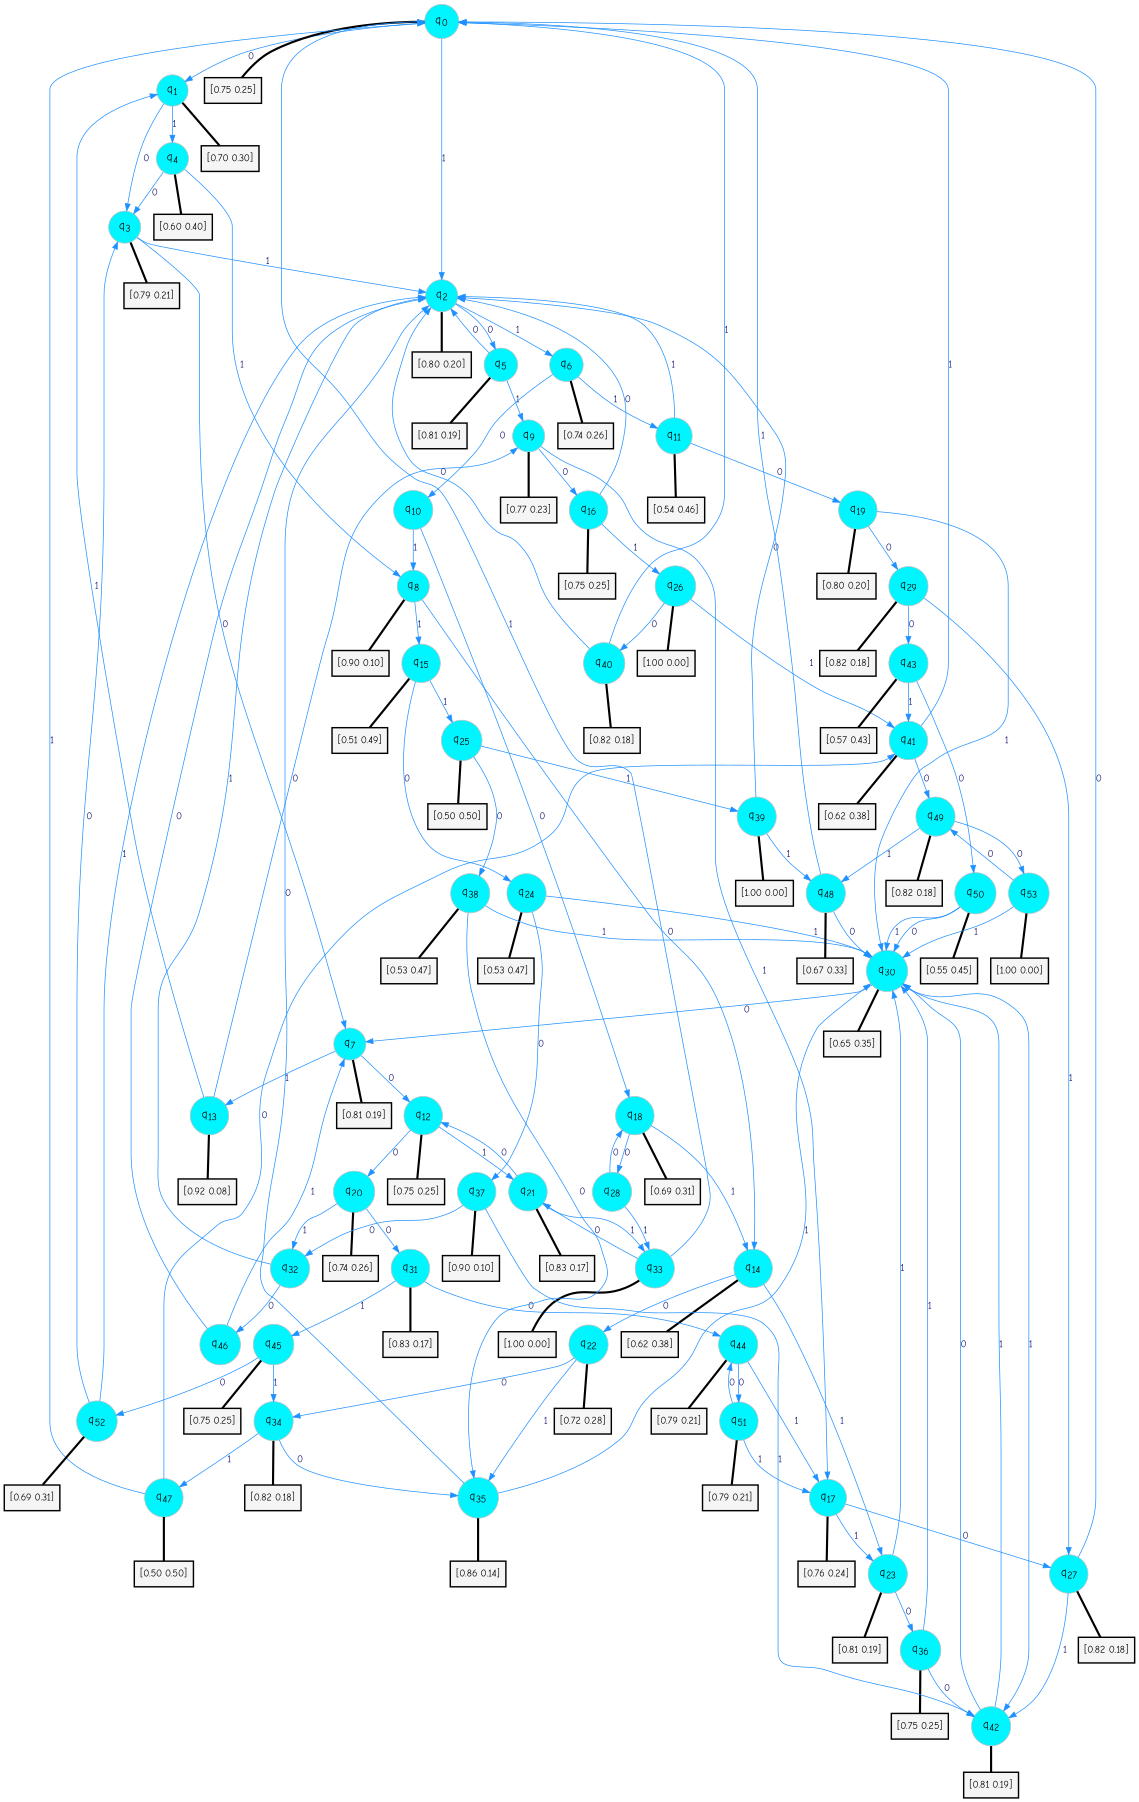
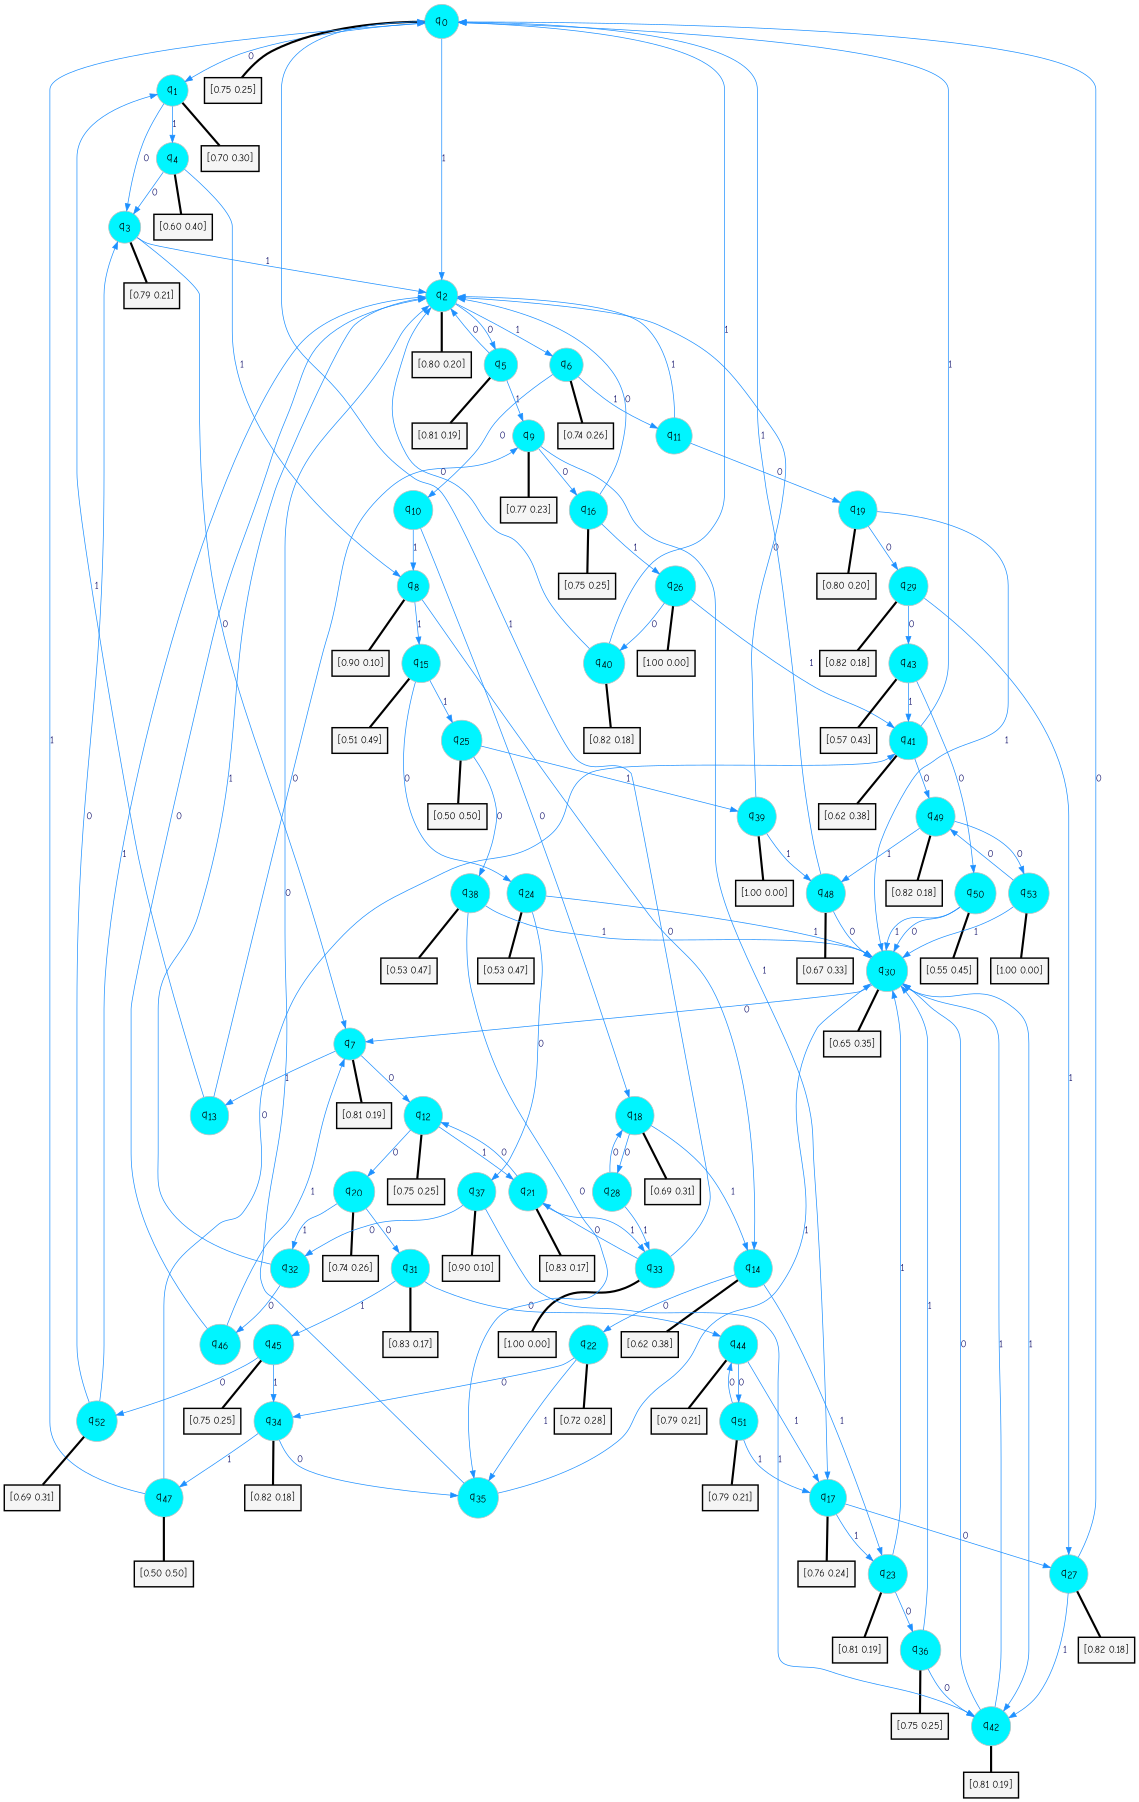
node "[0.54 0.46]": removed
node "[0.92 0.08]": removed
node "[0.86 0.14]": removed
